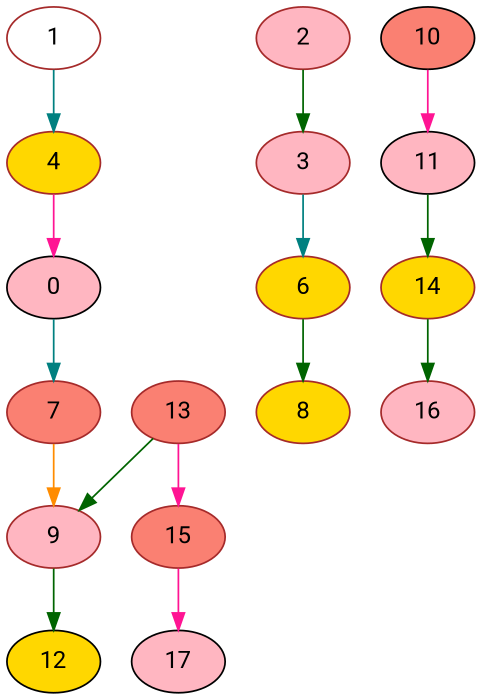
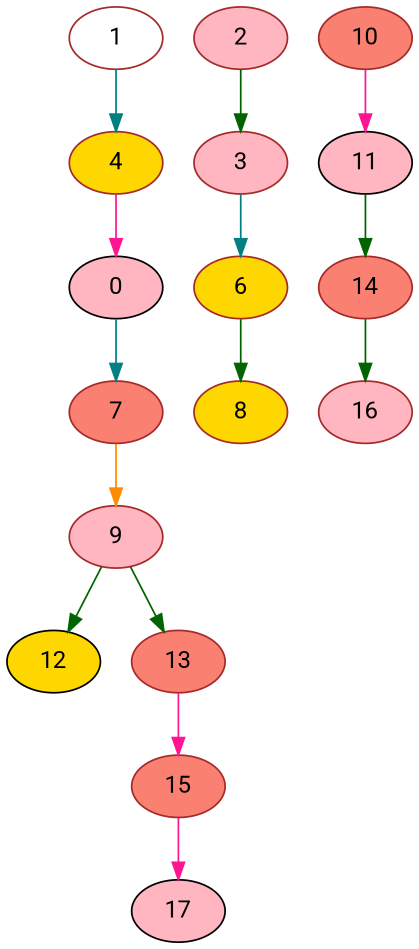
node "10": color black -> brown
node "14": fillcolor gold -> salmon
edge "13" -> "9": reversed
